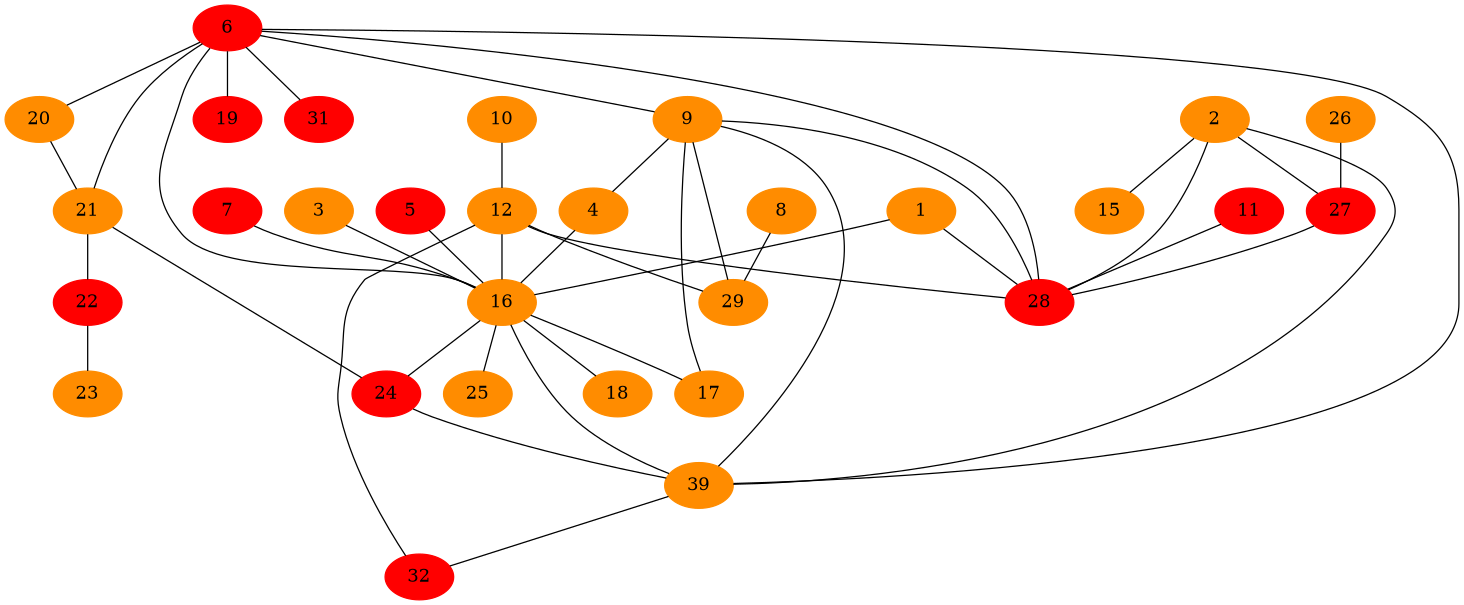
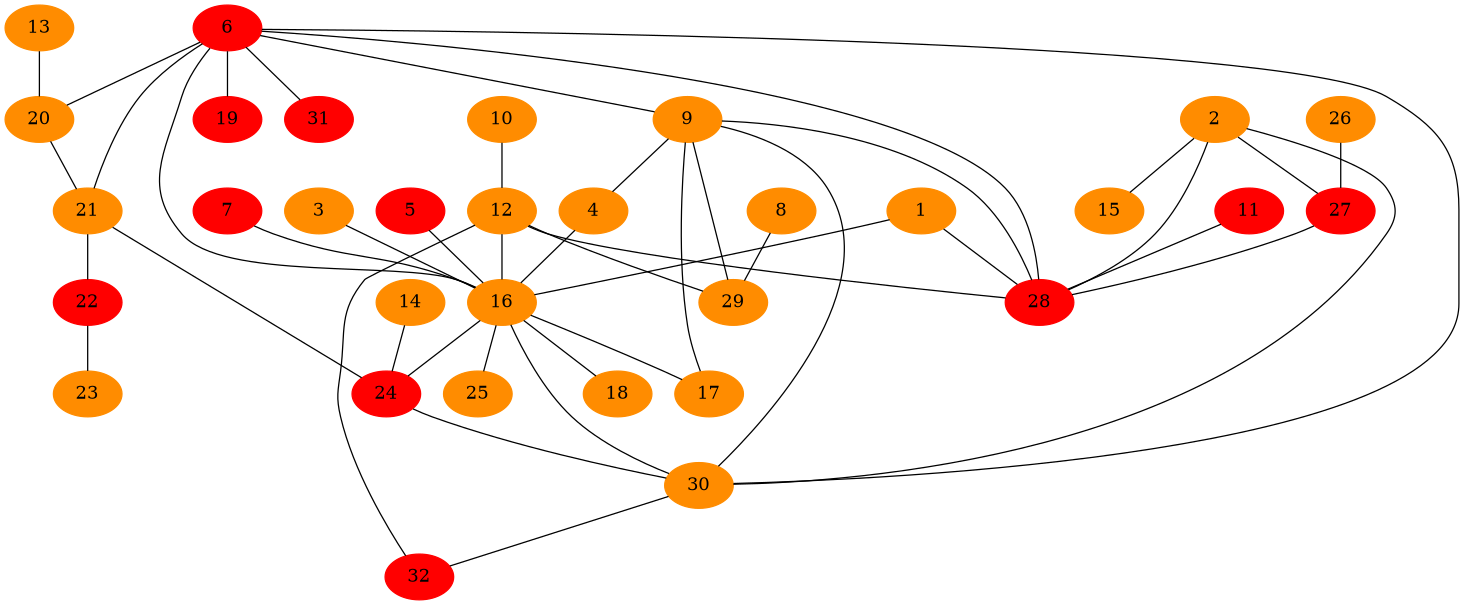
node "13": added
node "14": added
node "39": label "39" -> "30"
